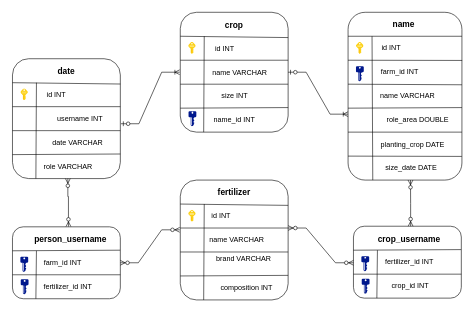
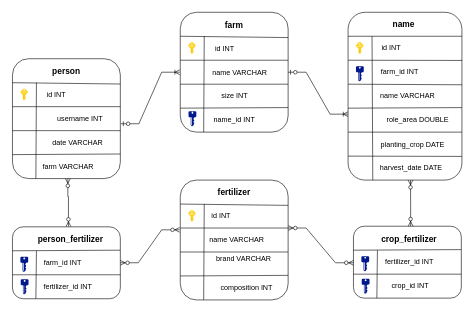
node "crop": label "crop" -> "farm"
node "date": label "date" -> "person"
node "role VARCHAR": label "role VARCHAR" -> "farm VARCHAR"
node "size_date DATE": label "size_date DATE" -> "harvest_date DATE"
node "crop_username": label "crop_username" -> "crop_fertilizer"
node "person_username": label "person_username" -> "person_fertilizer"
